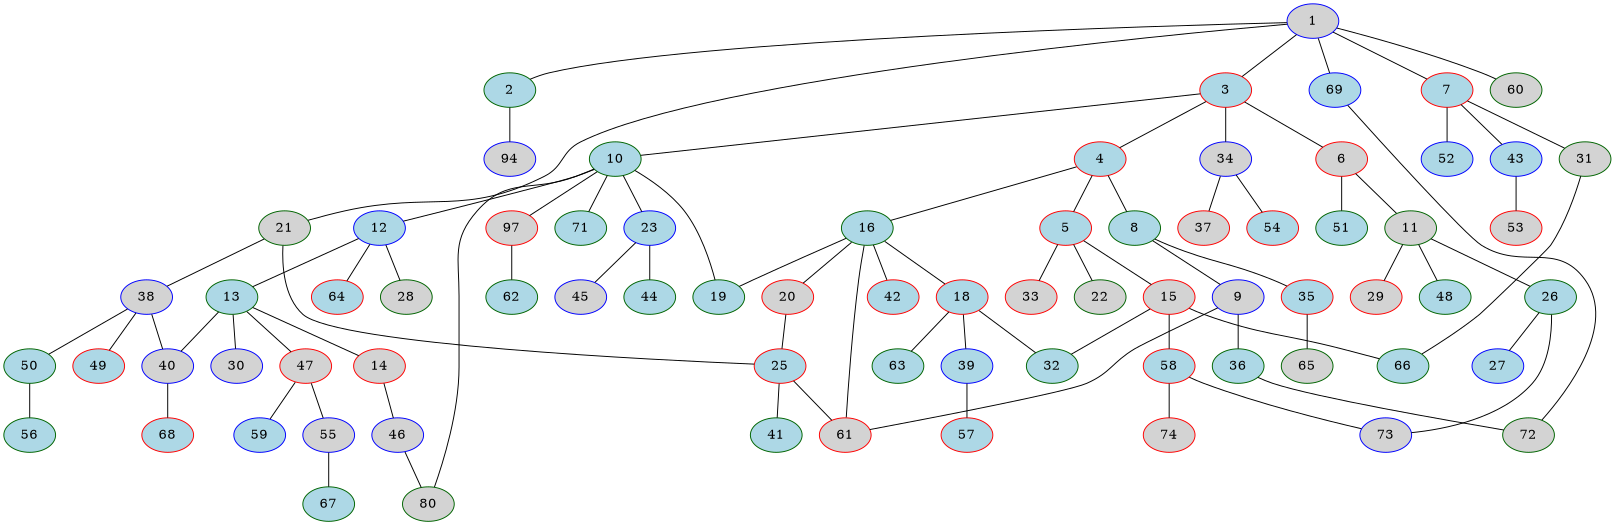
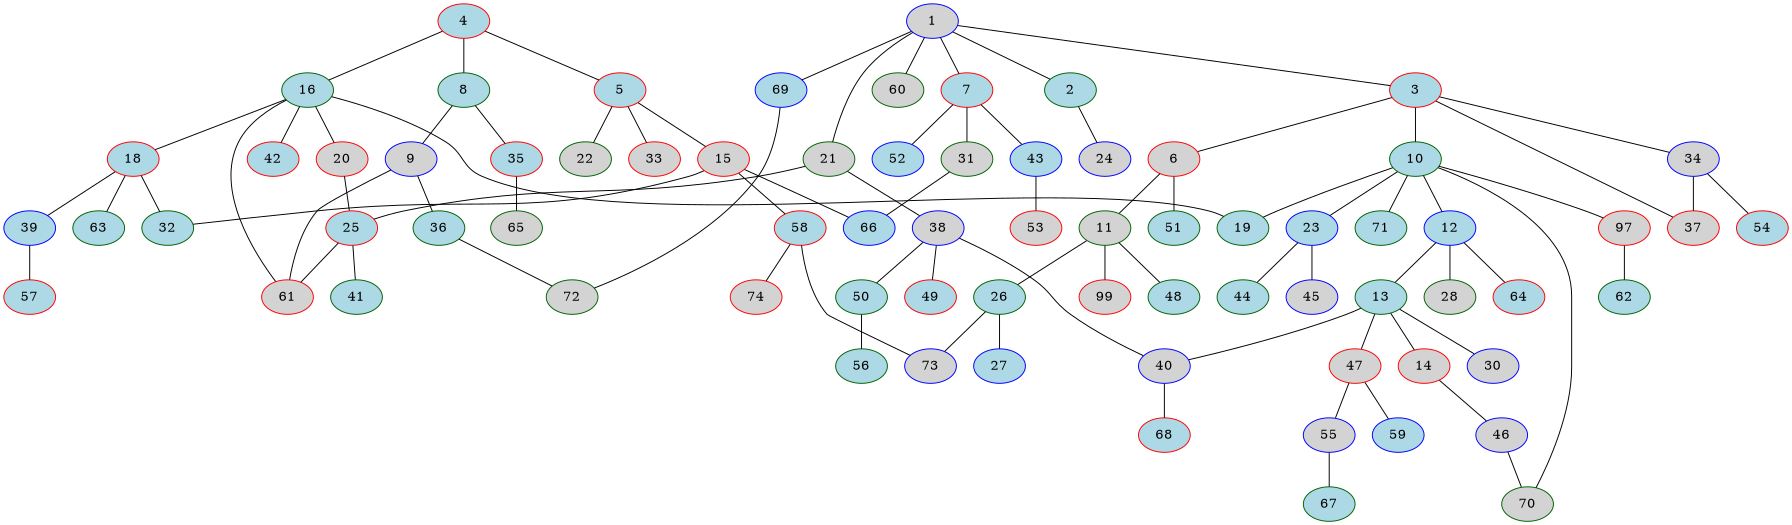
edge "3" -- "4": now "3" -- "37"
node "94": label "94" -> "24"
node "29": label "29" -> "99"
node "66": color darkgreen -> blue
node "80": label "80" -> "70"
